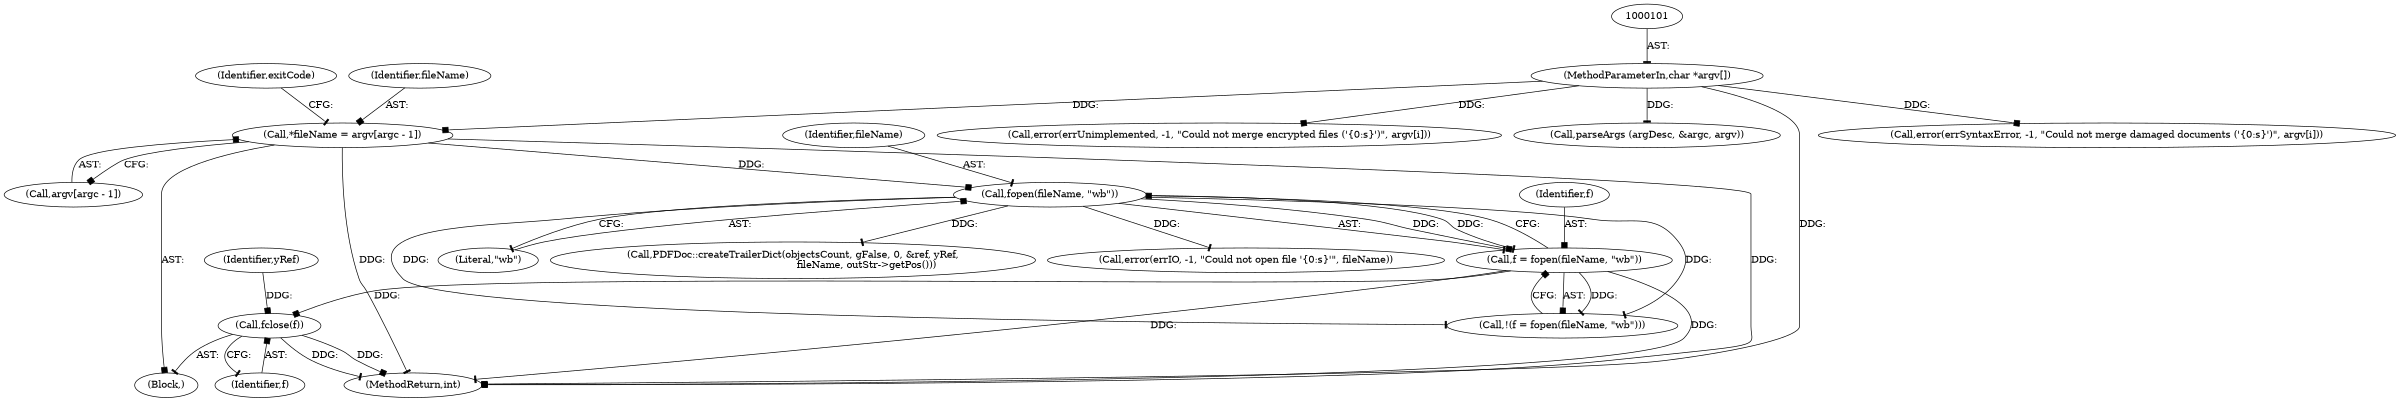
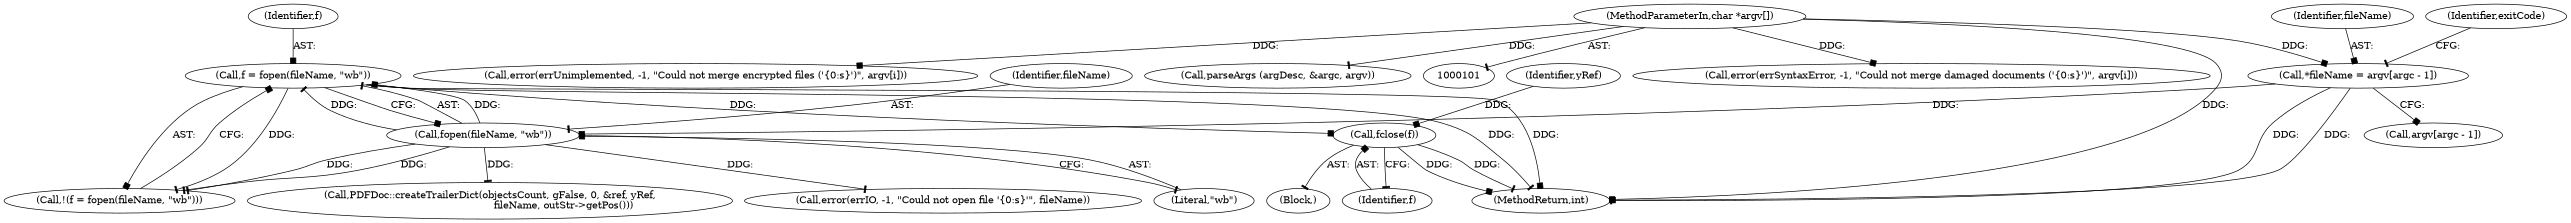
edge "1000101" -> "(MethodParameterIn,char *argv[])": reversed
edge "(Call,argv[argc - 1])" -> "(Call,*fileName = argv[argc - 1])": removed, label "AST:"
edge "(Call,*fileName = argv[argc - 1])" -> "(Block,)": removed, label "AST:"
